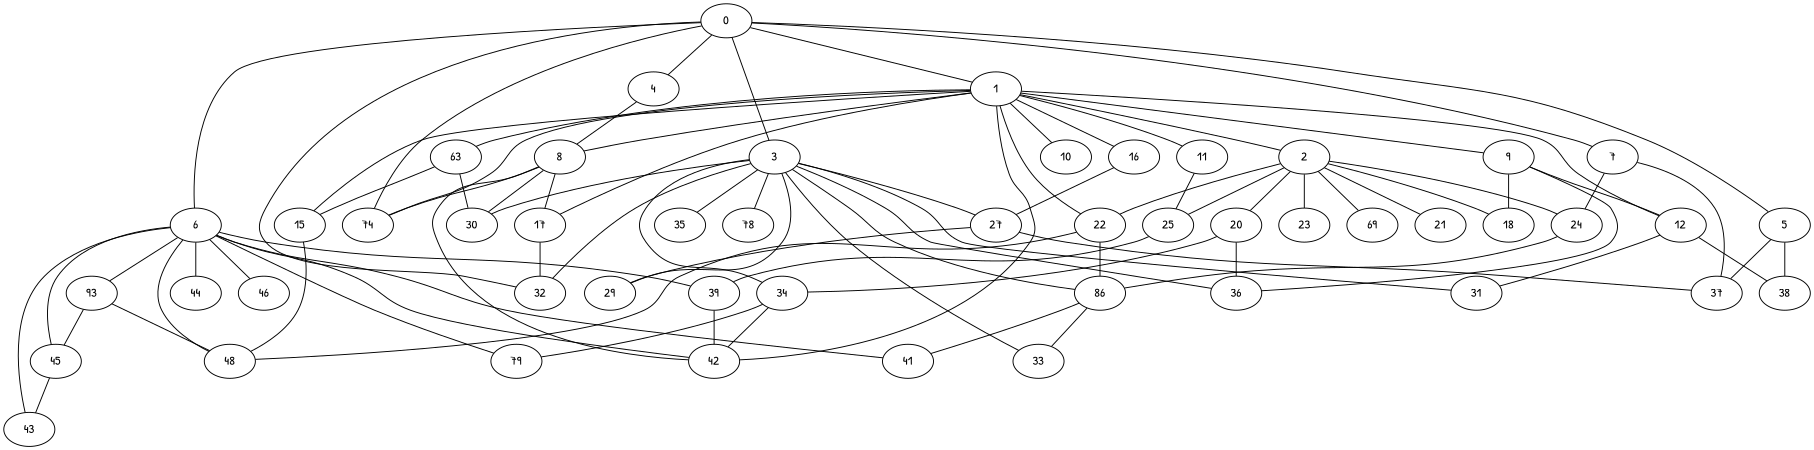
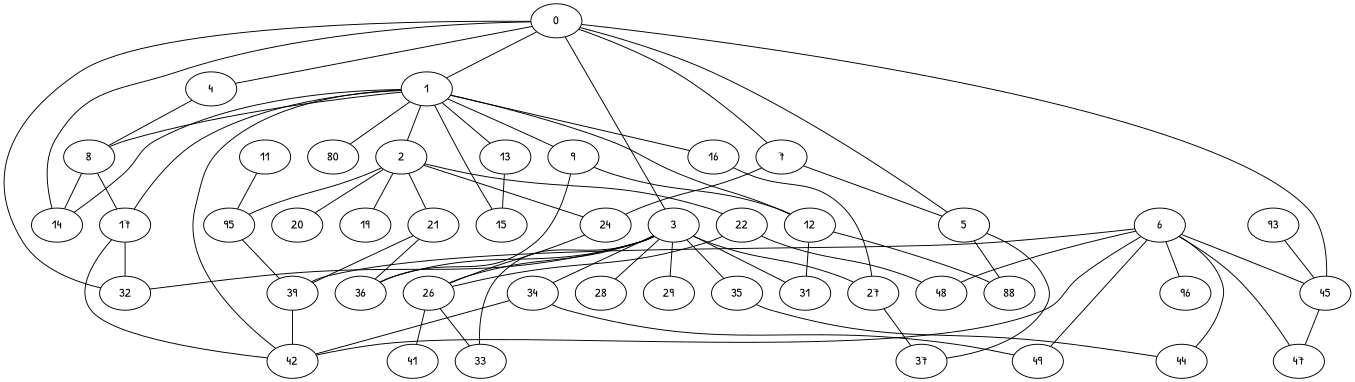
edge "0" -- "6": now "0" -- "45"
edge "1" -- "11": removed
node "63": label "63" -> "13"
node "10": label "10" -> "80"
edge "1" -- "22": removed
edge "7" -- "37": now "7" -- "5"
node "74": label "74" -> "14"
node "30": removed
node "78": label "78" -> "28"
node "25": label "25" -> "95"
node "23": removed
node "69": label "69" -> "19"
node "18": removed
edge "27" -- "29": removed
edge "20" -- "36": now "21" -- "36"
edge "6" -- "93": removed
edge "21" -- "39": added
edge "20" -- "34": removed
node "46": label "46" -> "96"
node "86": label "86" -> "26"
node "38": label "38" -> "88"
edge "8" -- "42": now "17" -- "42"
edge "15" -- "48": removed
edge "6" -- "41": removed
edge "93" -- "48": removed
edge "35" -- "44": added
node "79": label "79" -> "49"
node "43": label "43" -> "47"
